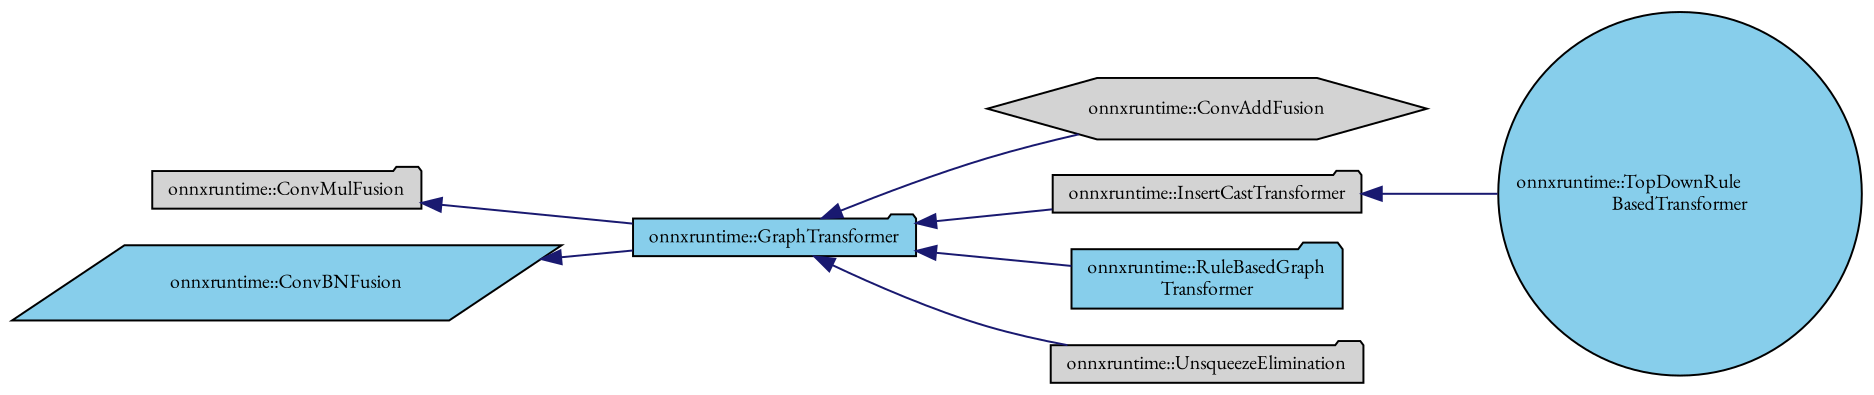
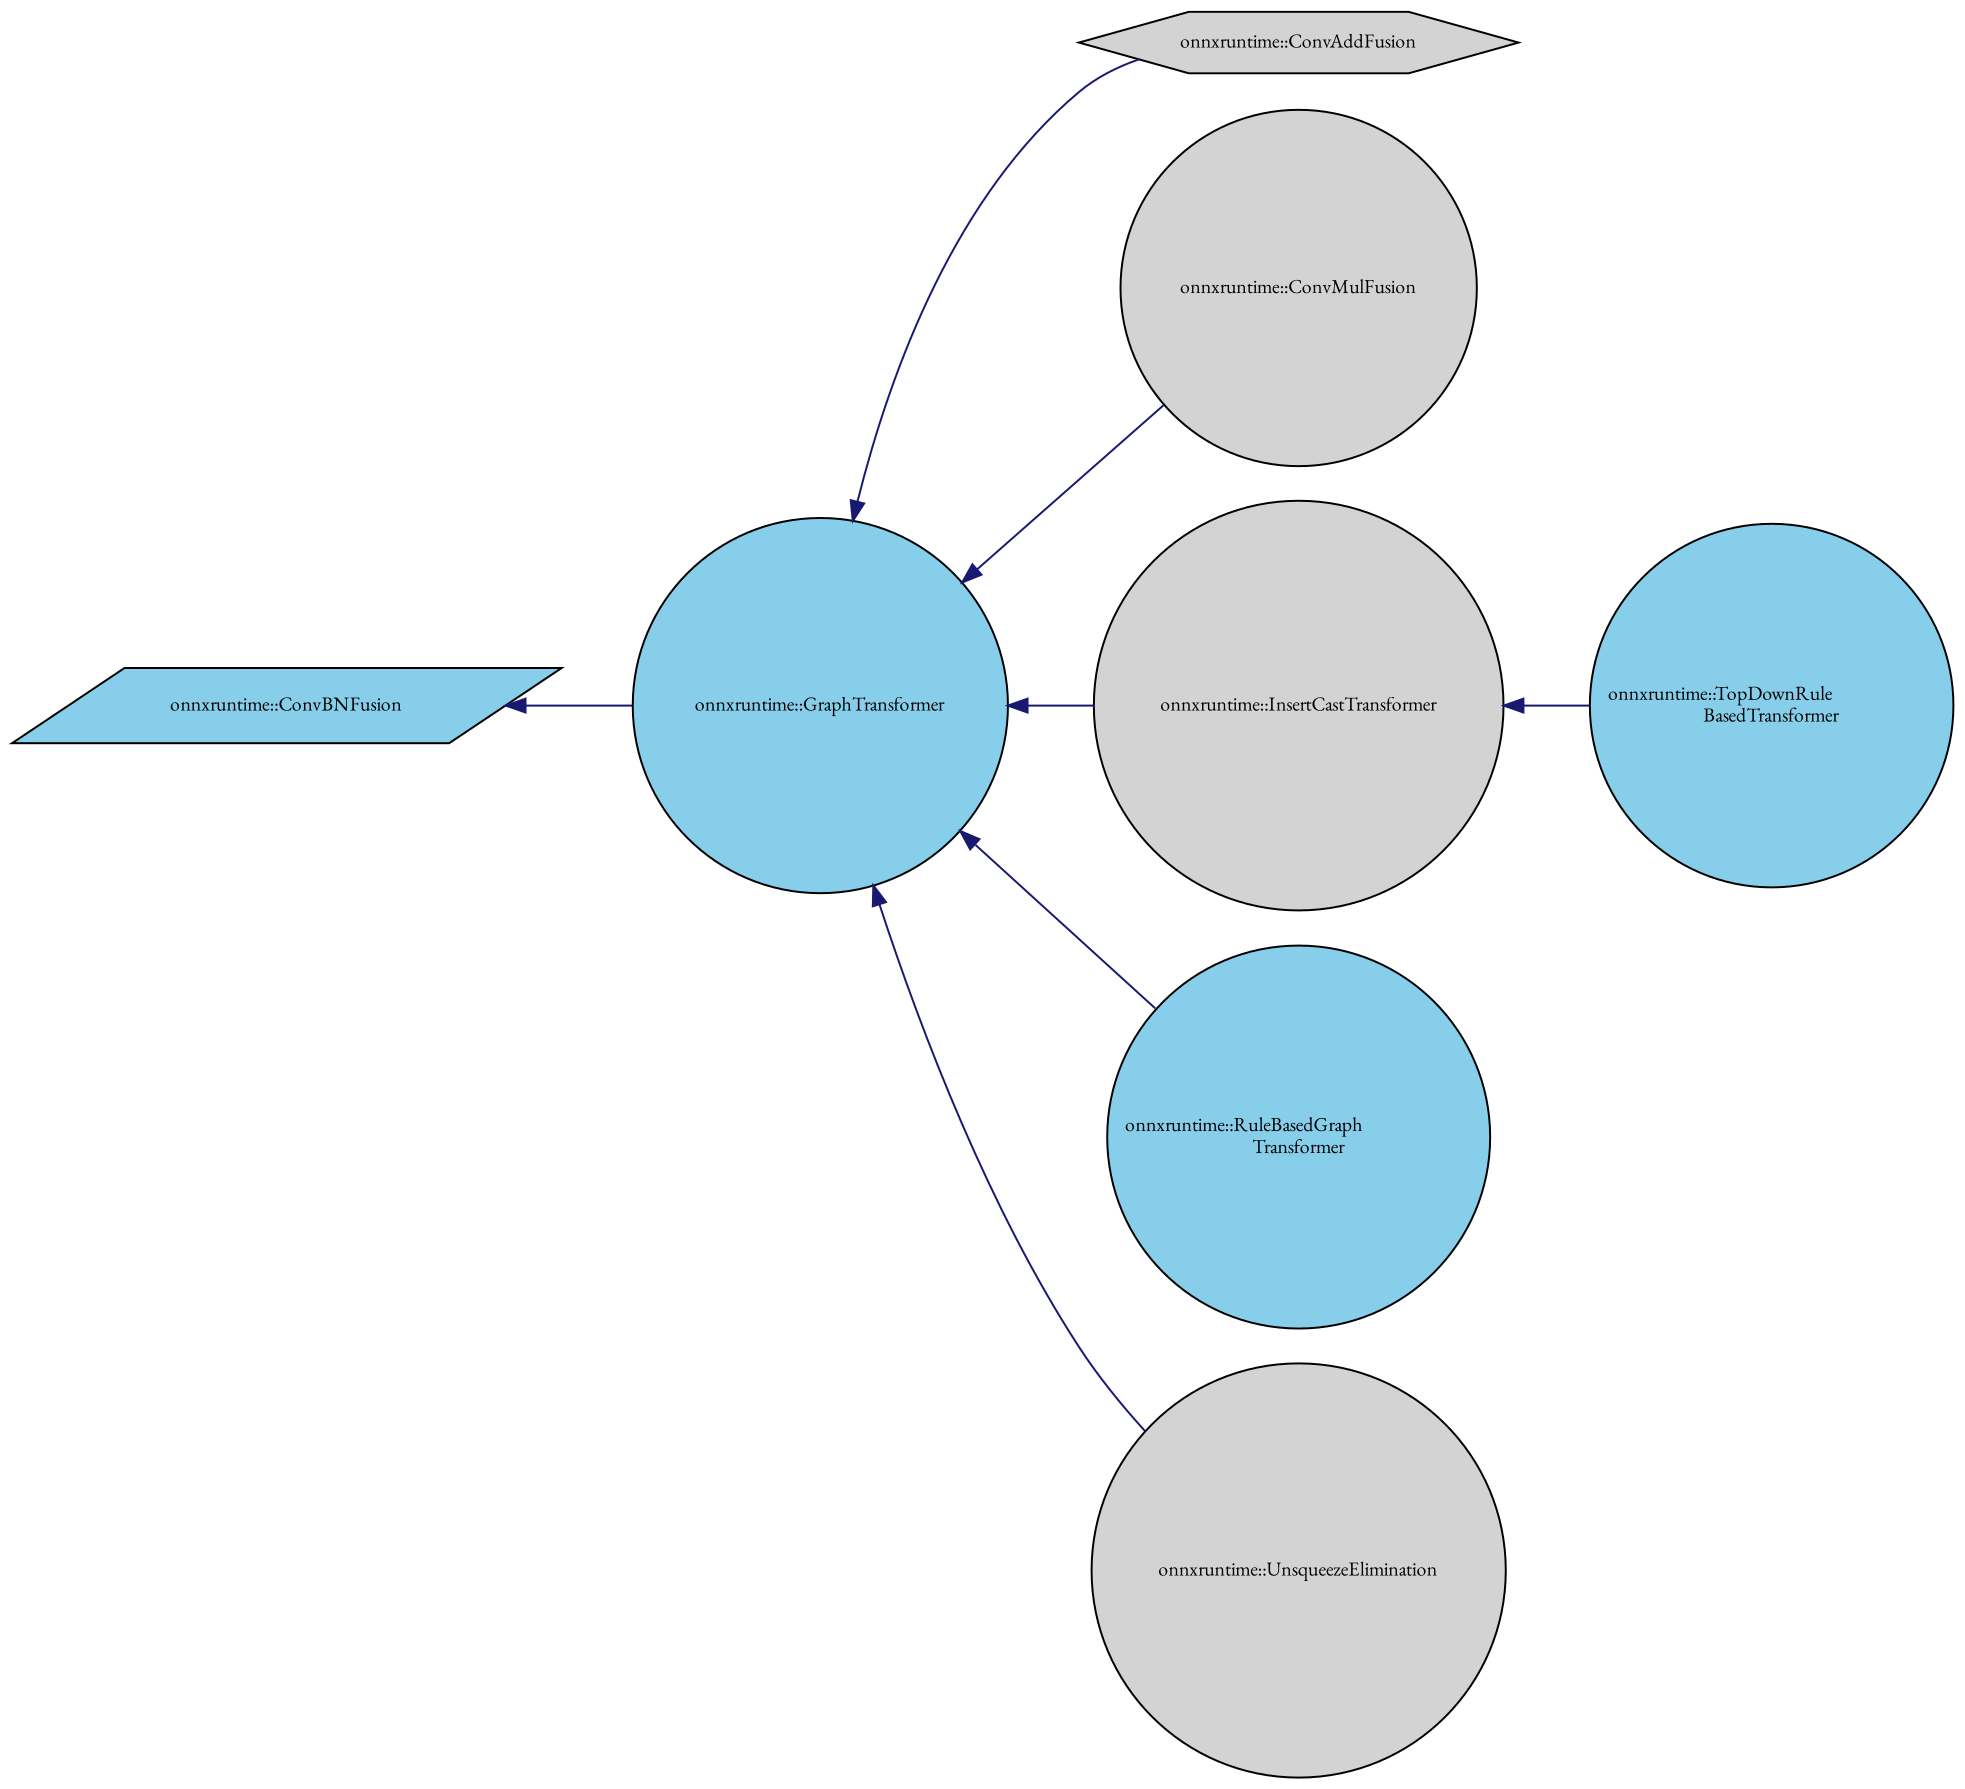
node "onnxruntime::ConvMulFusion": shape folder -> circle
node "onnxruntime::InsertCastTransformer": shape folder -> circle
edge "onnxruntime::GraphTransformer" -> "onnxruntime::ConvMulFusion": reversed
node "onnxruntime::GraphTransformer": shape folder -> circle
node "onnxruntime::RuleBasedGraph Transformer": shape folder -> circle
node "onnxruntime::UnsqueezeElimination": shape folder -> circle
